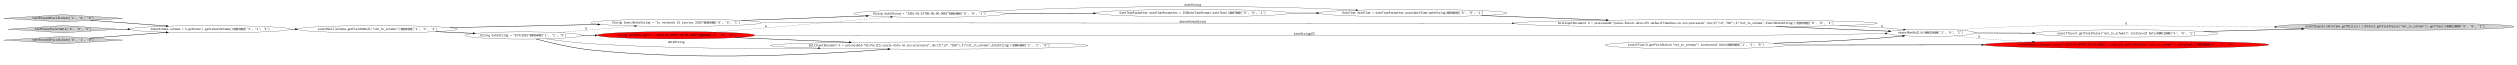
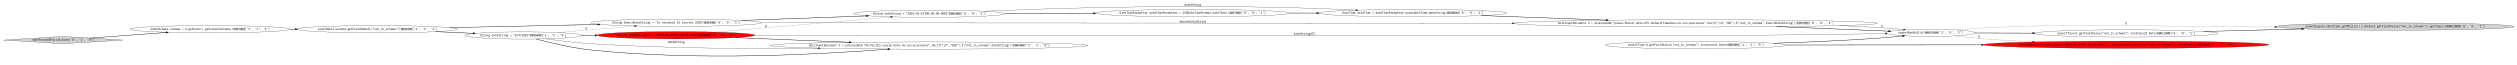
node "testParseUSPacificDate['1', '0', '0']": removed
node "testParseFrenchDate['0', '0', '1']": removed
